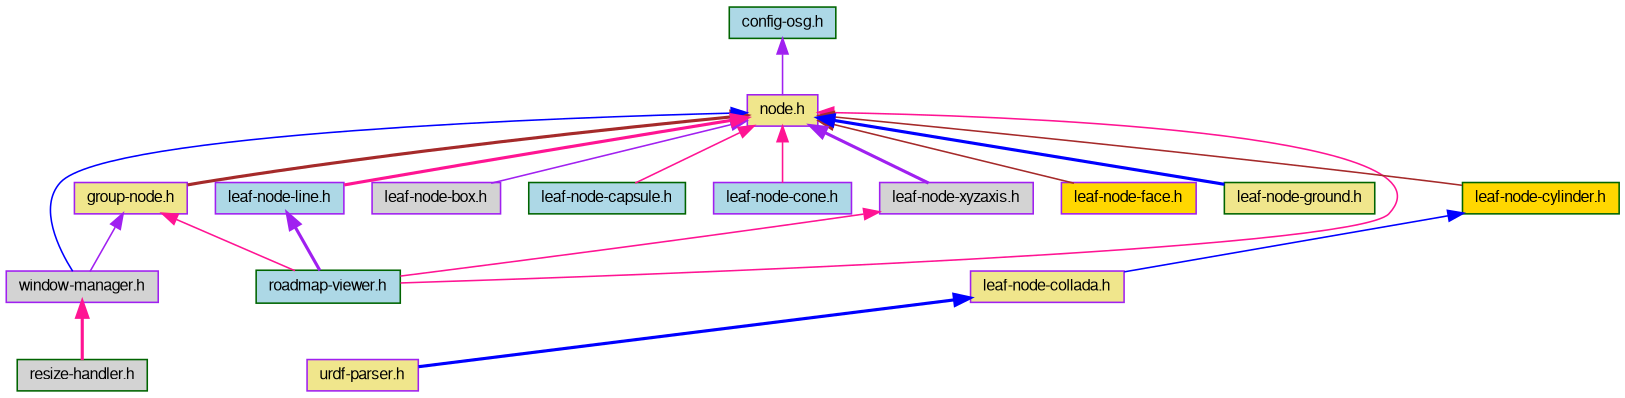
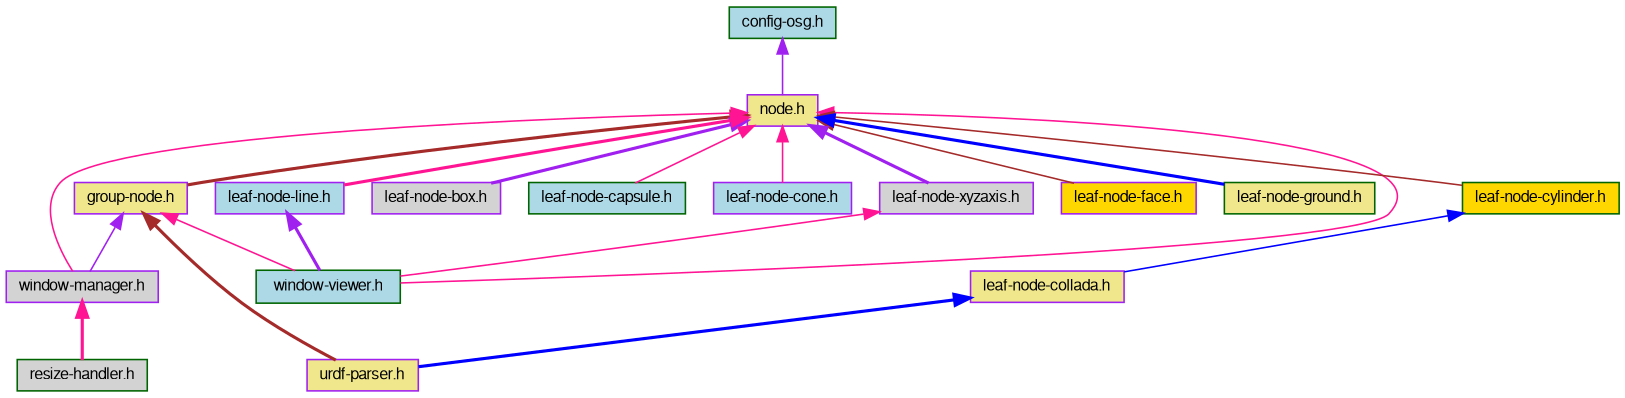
edge "window-manager.h" -> "node.h": color blue -> deeppink
edge "leaf-node-box.h" -> "node.h": style solid -> bold
node "roadmap-viewer.h": label "roadmap-viewer.h" -> "window-viewer.h"
edge "urdf-parser.h" -> "group-node.h": added
